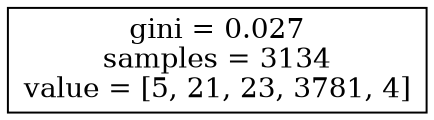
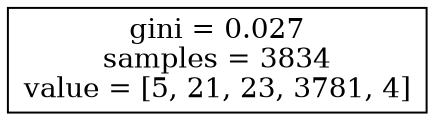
node "gini = 0.027 samples = 3134 value = [5, 21, 23, 3781, 4]": label "gini = 0.027 samples = 3134 value = [5, 21, 23, 3781, 4]" -> "gini = 0.027 samples = 3834 value = [5, 21, 23, 3781, 4]"
